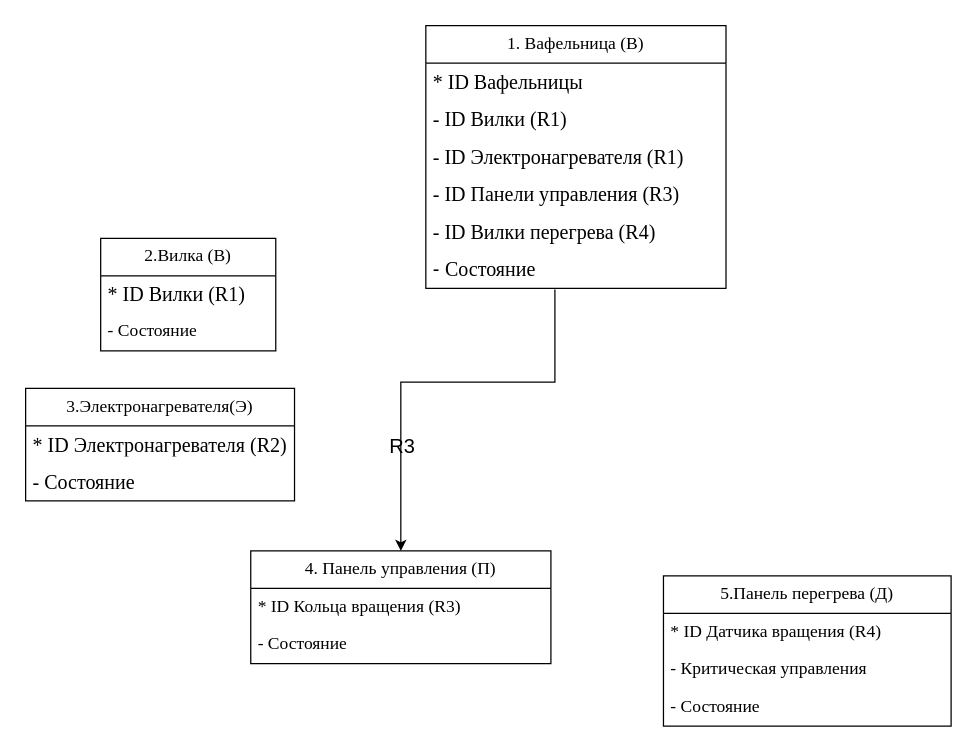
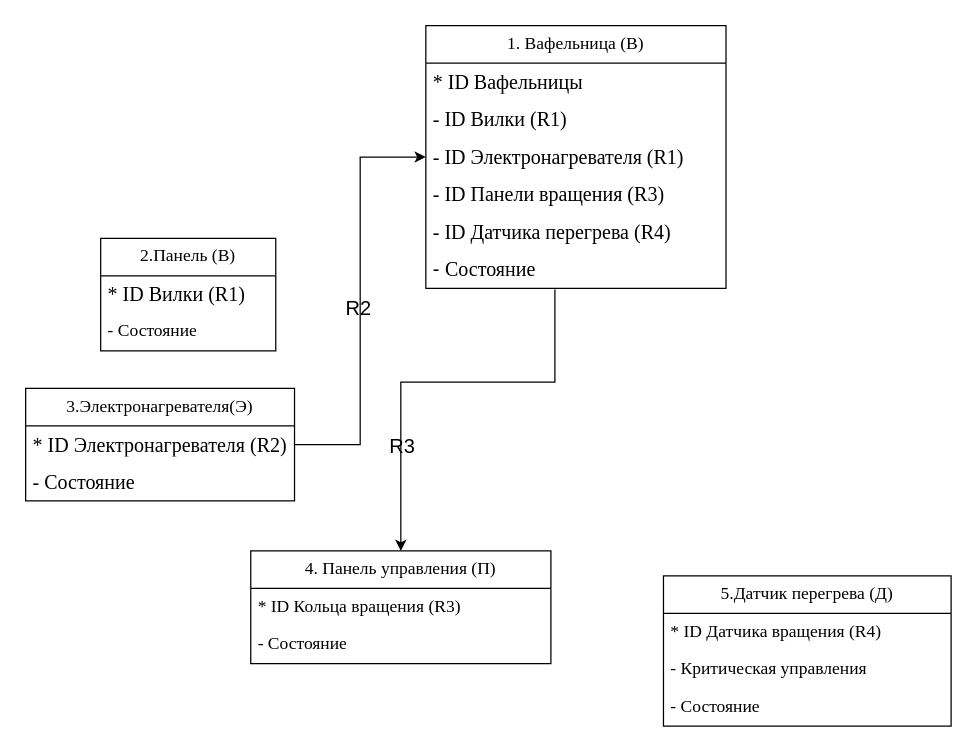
node "- ID Панели управления (R3)": label "- ID Панели управления (R3)" -> "- ID Панели вращения (R3)"
node "- ID Вилки перегрева (R4)": label "- ID Вилки перегрева (R4)" -> "- ID Датчика перегрева (R4)"
node "2.Вилка (В)": label "2.Вилка (В)" -> "2.Панель (В)"
edge "* ID Электронагревателя (R2)" -> "- ID Электронагревателя (R1)": added, label "R2"
node "5.Панель перегрева (Д)": label "5.Панель перегрева (Д)" -> "5.Датчик перегрева (Д)"
